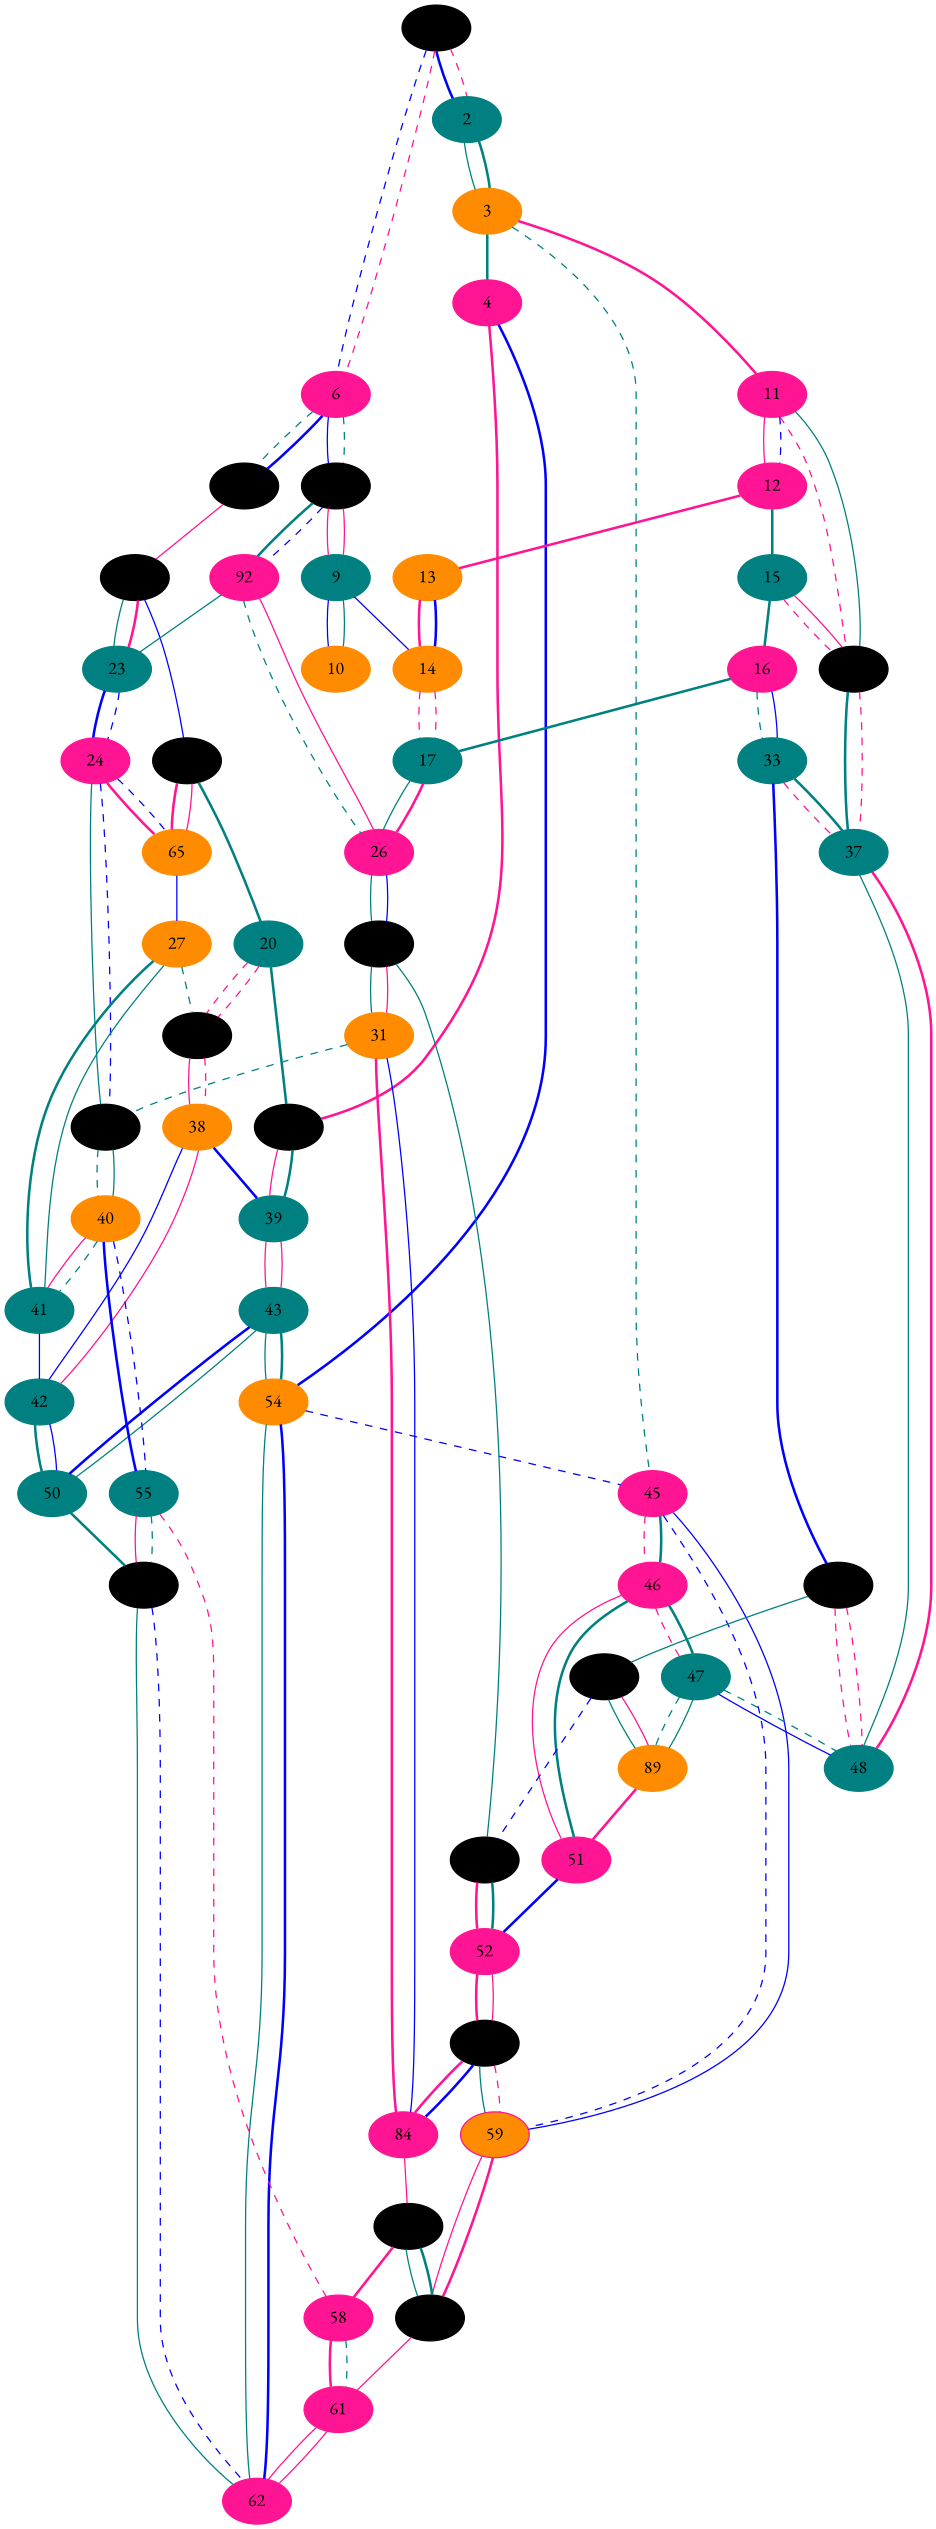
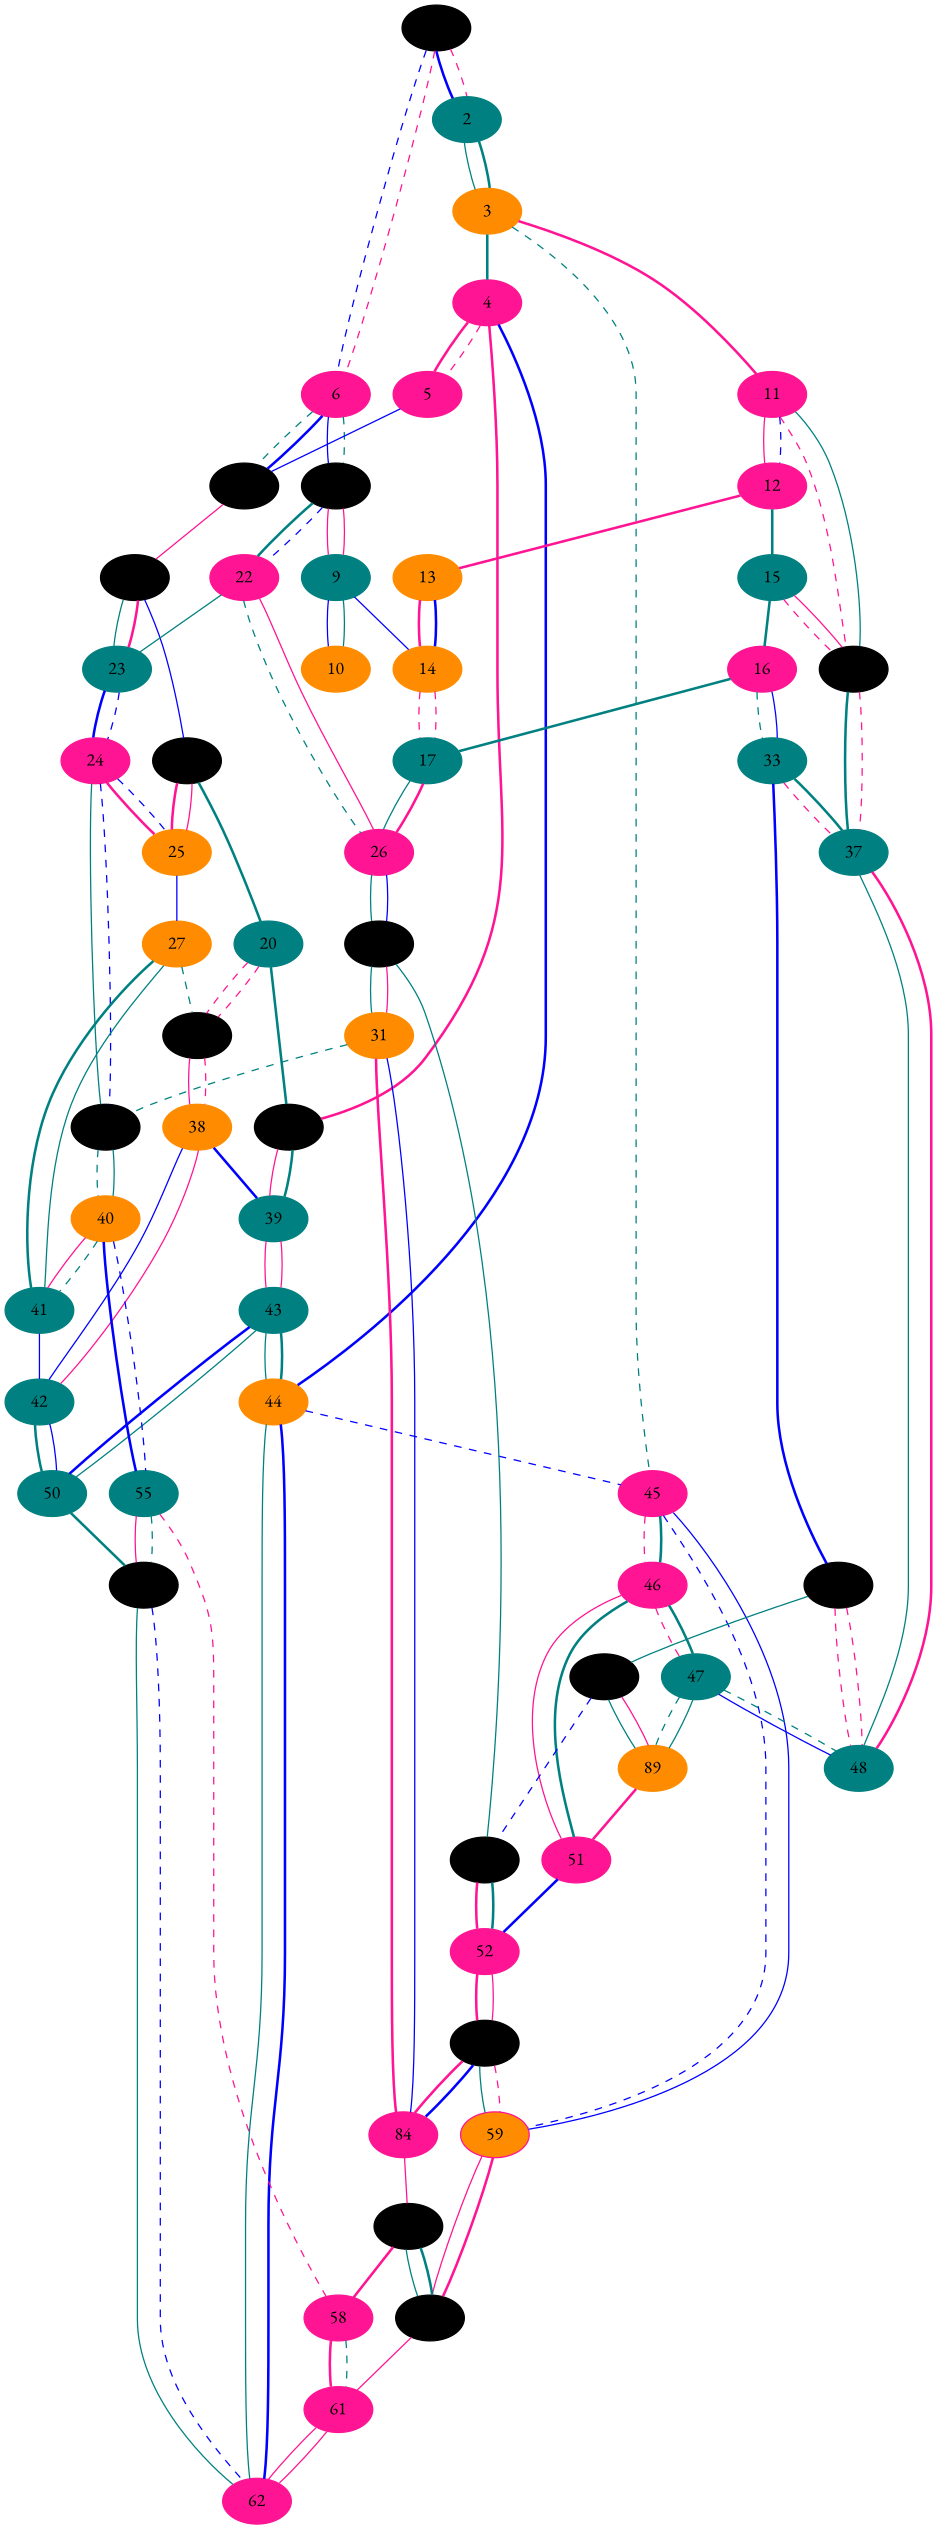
node "5": added
node "92": label "92" -> "22"
node "65": label "65" -> "25"
node "54": label "54" -> "44"
